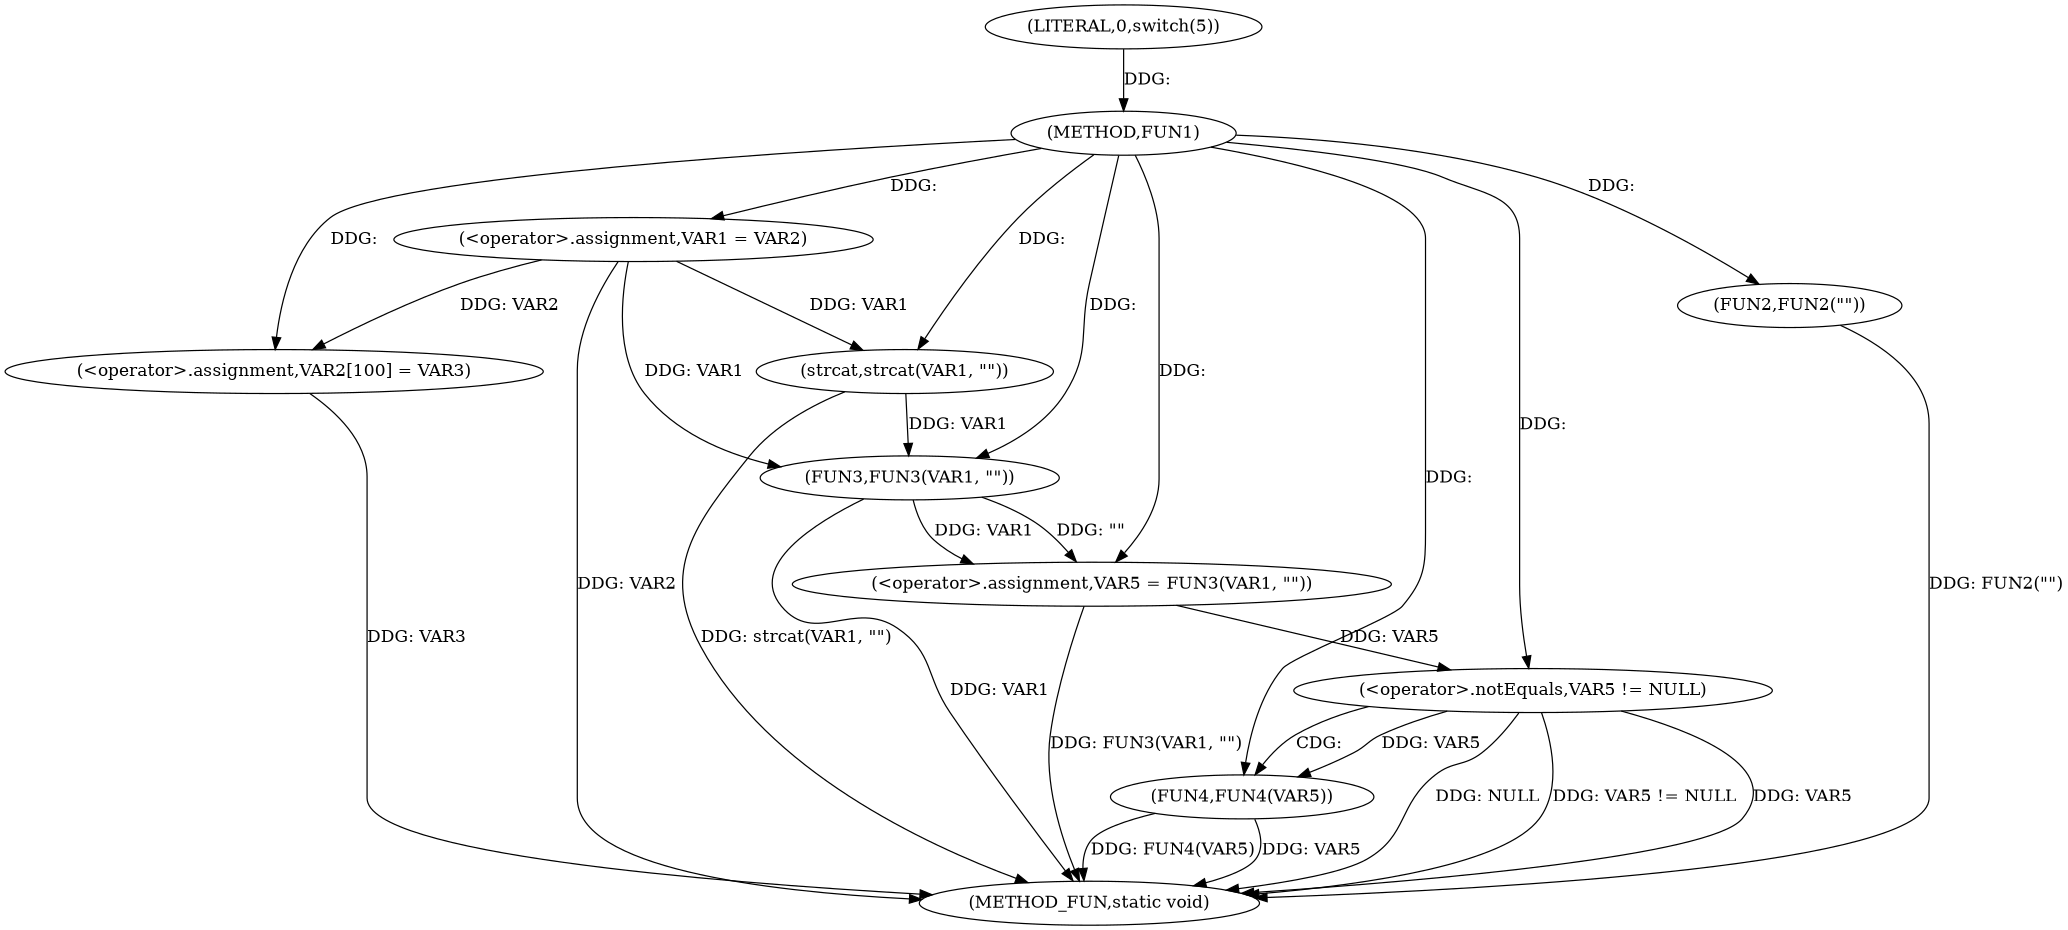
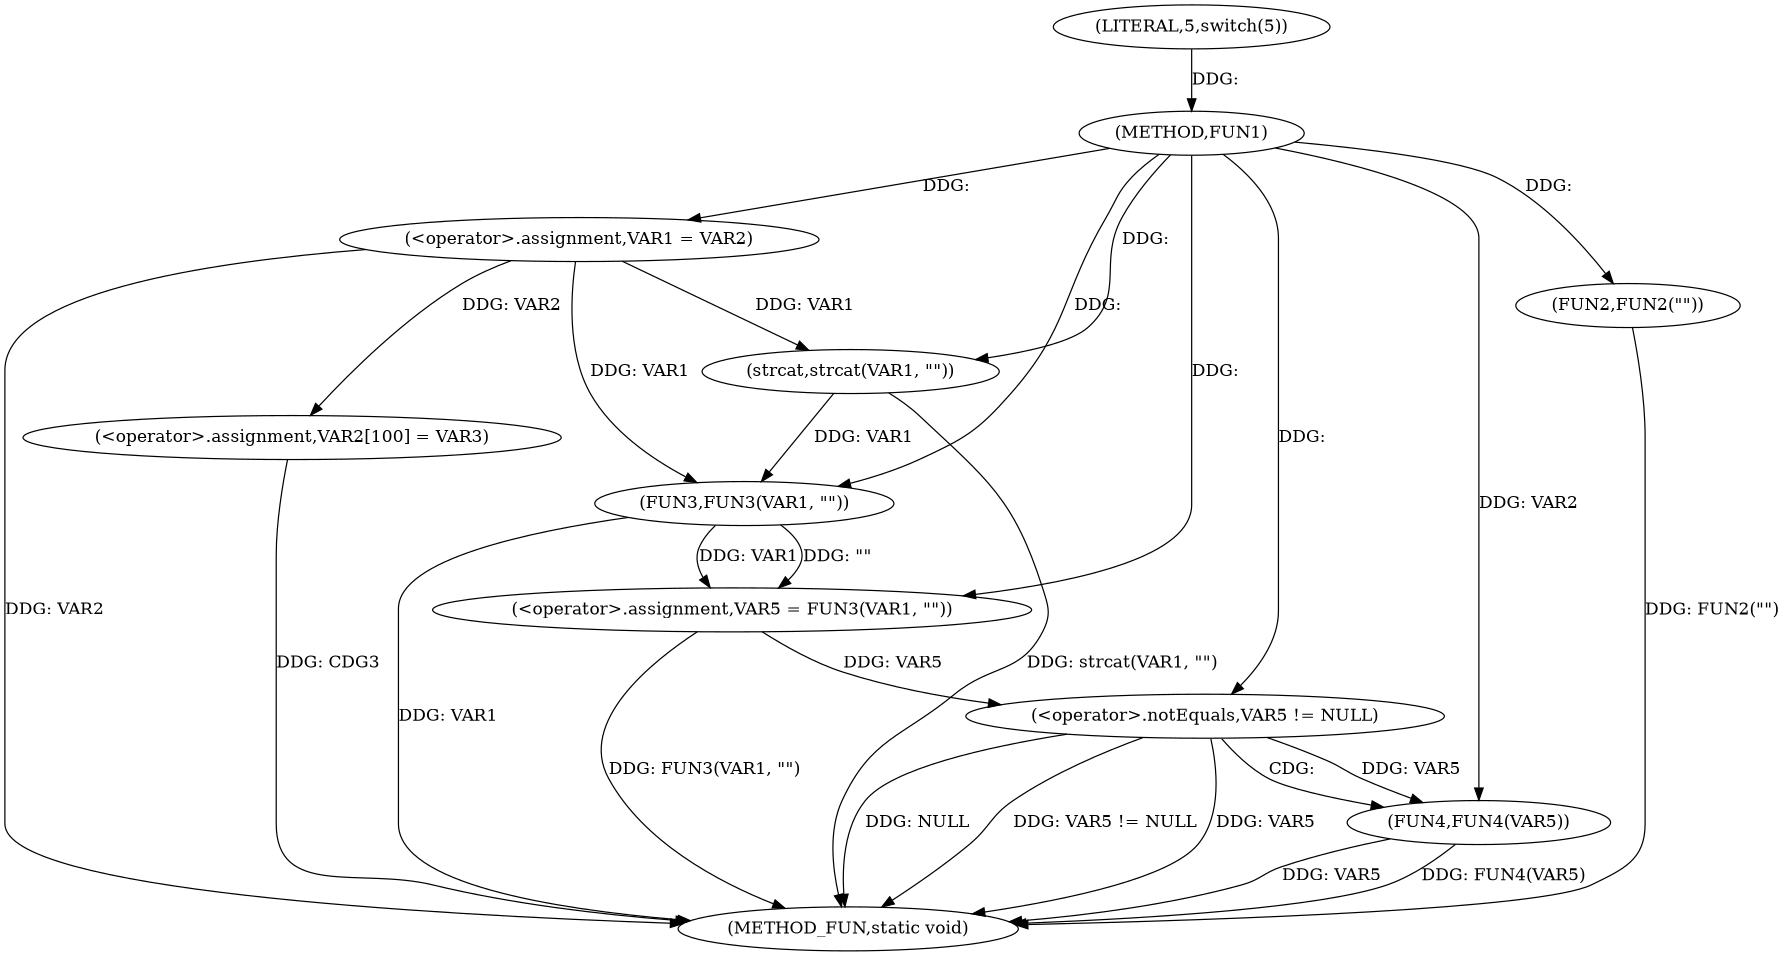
node "(LITERAL,0,switch(5))": label "(LITERAL,0,switch(5))" -> "(LITERAL,5,switch(5))"
edge "(METHOD,FUN1)" -> "(<operator>.assignment,VAR2[100] = VAR3)": removed, label "DDG:"
edge "(METHOD,FUN1)" -> "(FUN4,FUN4(VAR5))": label "DDG: " -> "DDG: VAR2"
edge "(<operator>.assignment,VAR2[100] = VAR3)" -> "(METHOD_FUN,static void)": label "DDG: VAR3" -> "DDG: CDG3"
